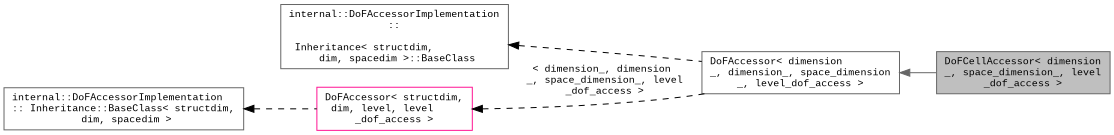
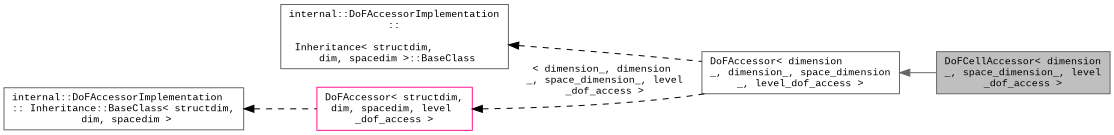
node "DoFAccessor< structdim, dim, level, level _dof_access >": label "DoFAccessor< structdim, dim, level, level _dof_access >" -> "DoFAccessor< structdim, dim, spacedim, level _dof_access >"
